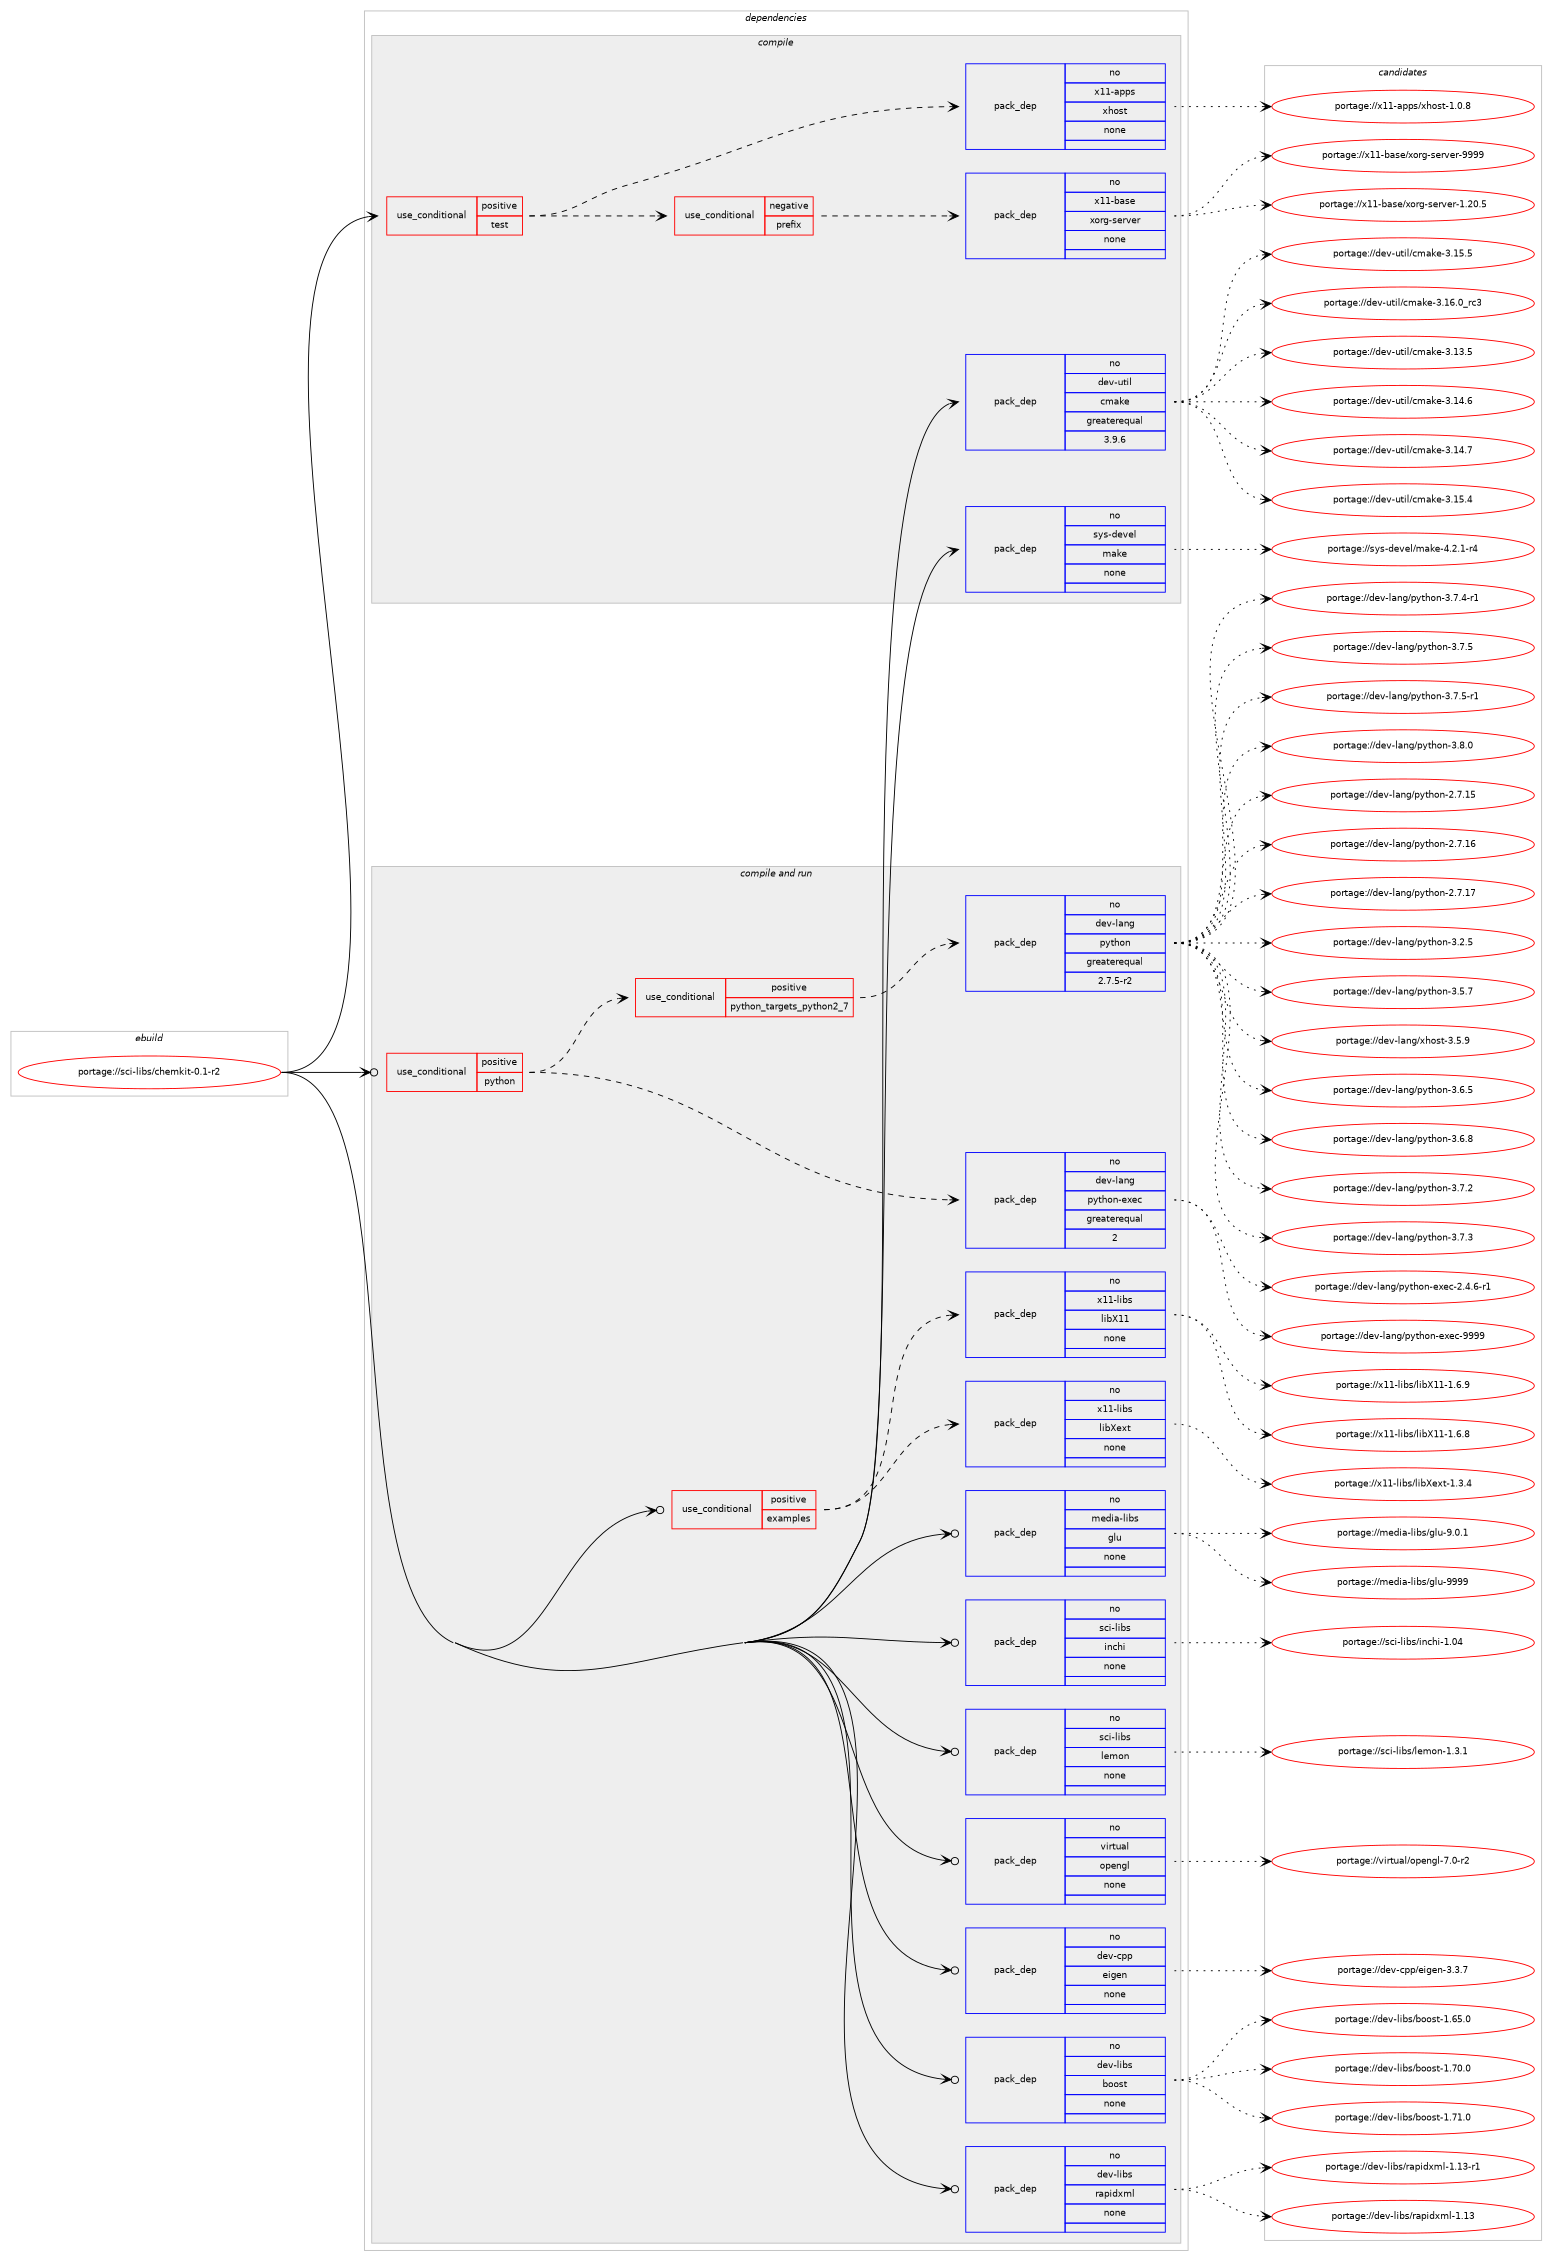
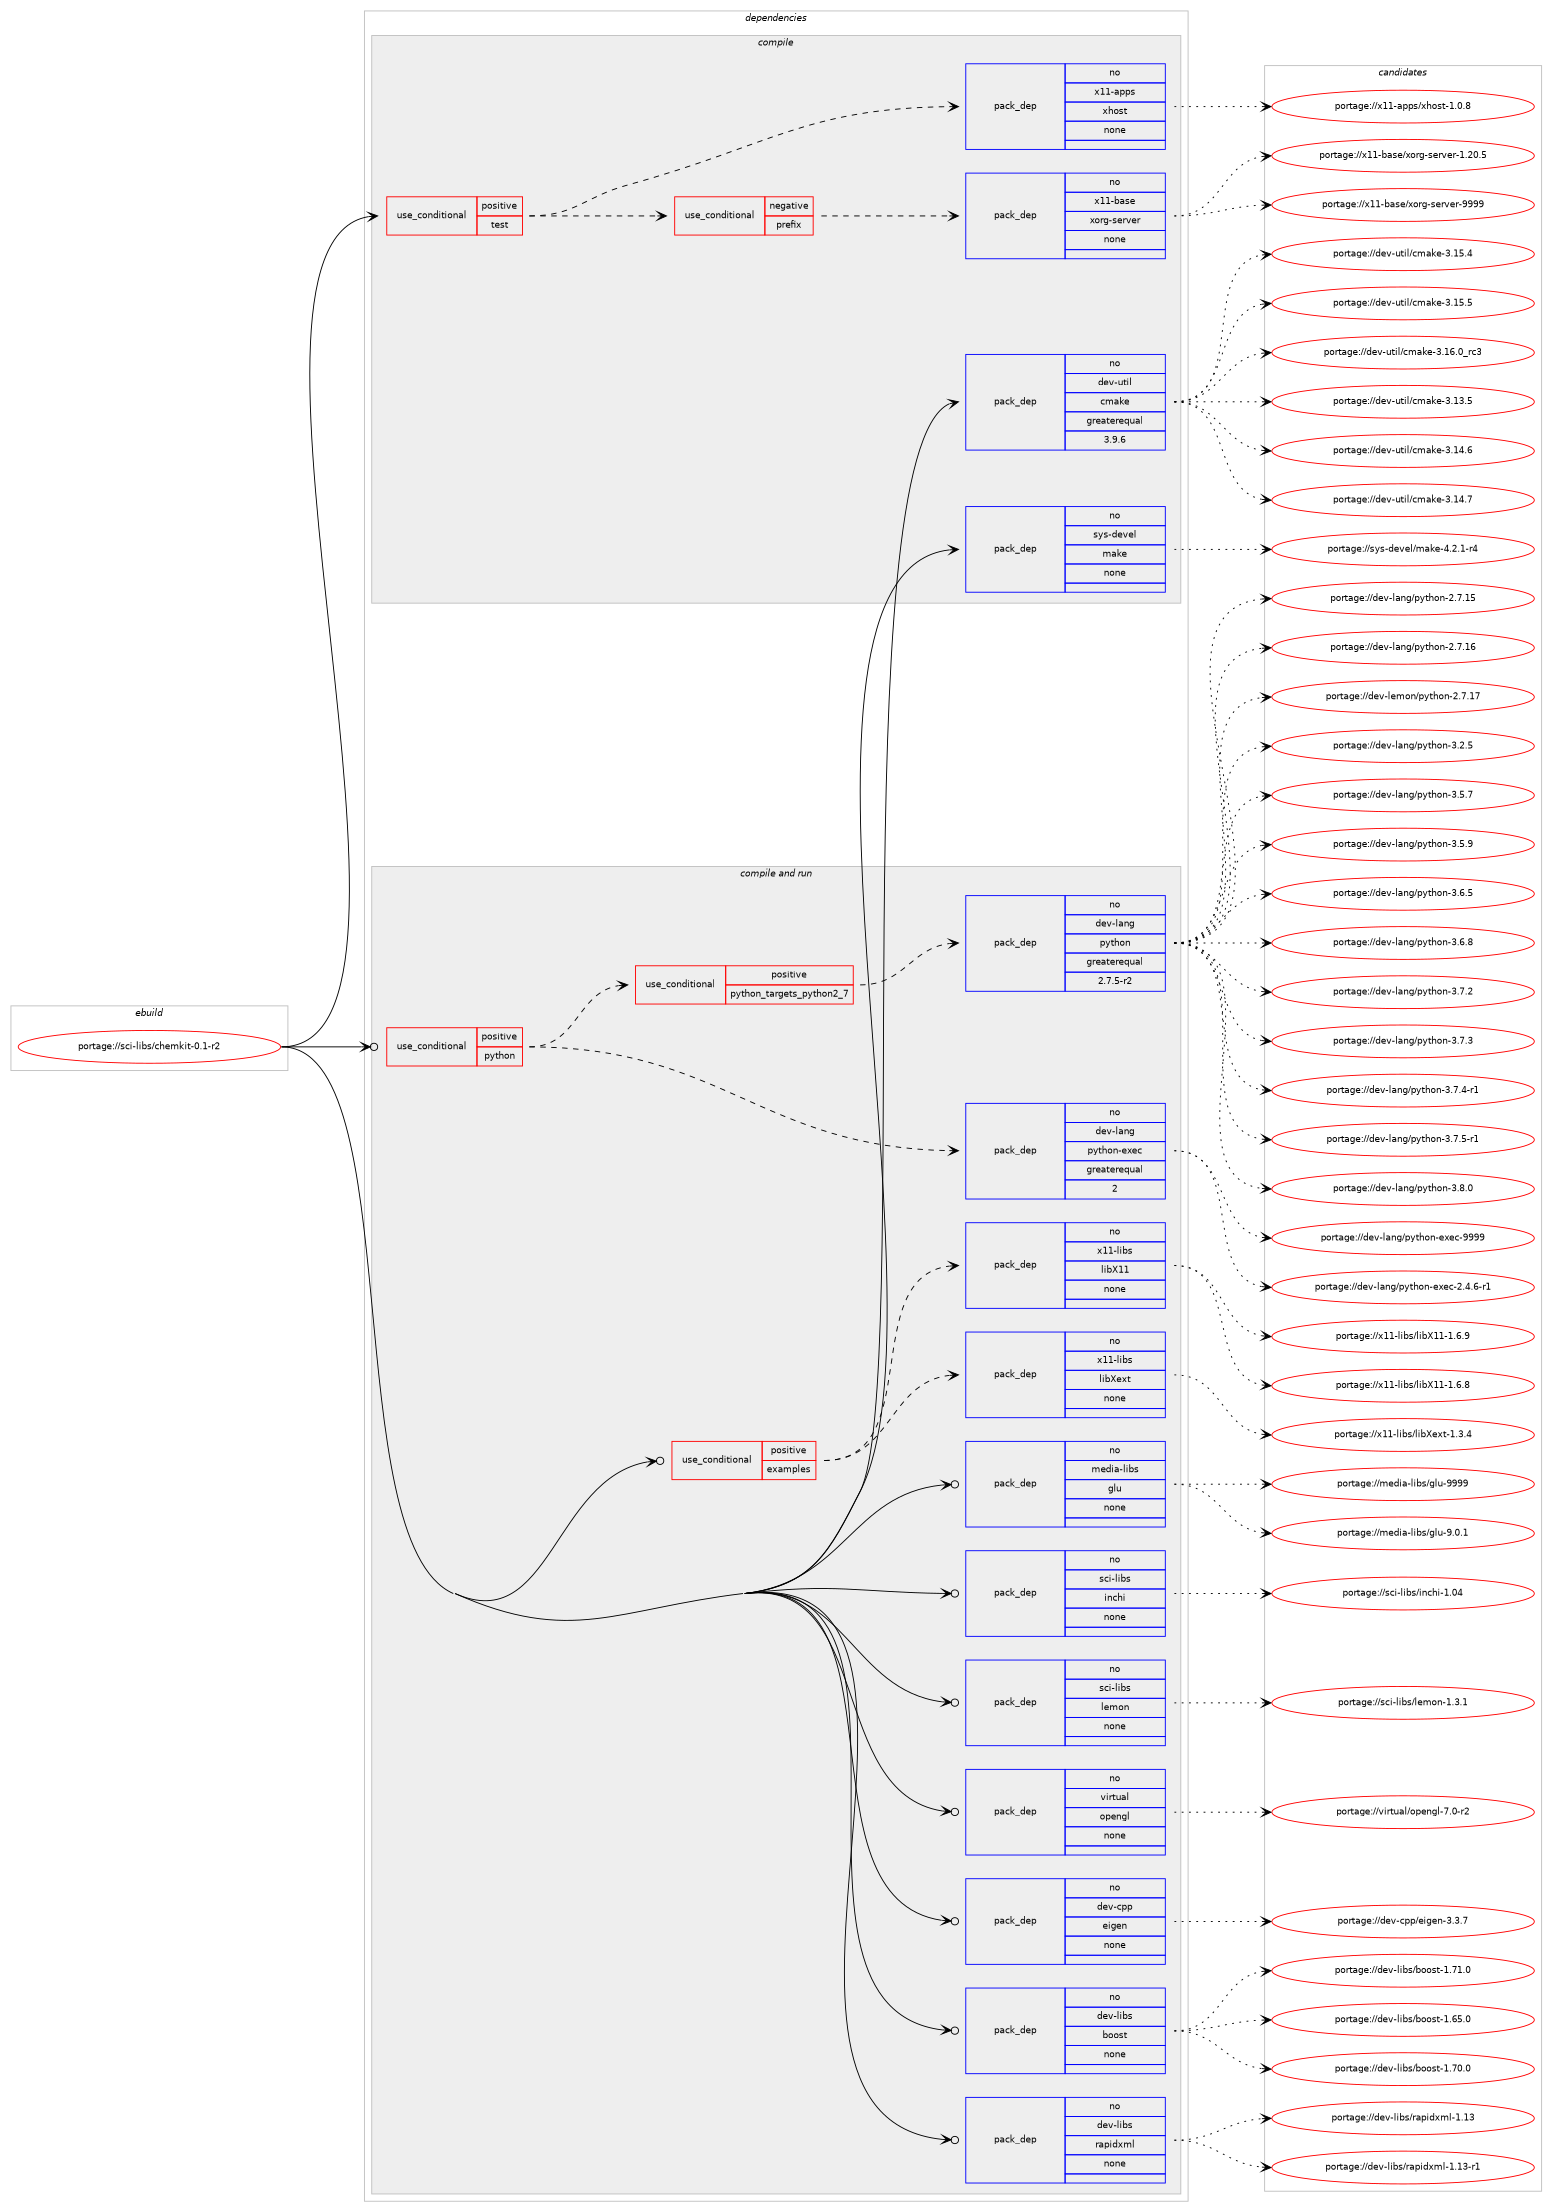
node "portage://dev-lang/python-3.7.5": removed
node "portage://dev-lang/python-2.7.17": label "portage://dev-lang/python-2.7.17" -> "portage://dev-lemon/python-2.7.17"
node "portage://dev-lang/xhost-3.5.9": label "portage://dev-lang/xhost-3.5.9" -> "portage://dev-lang/python-3.5.9"
